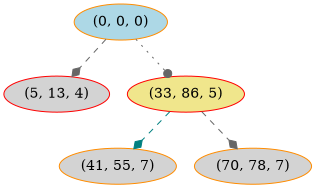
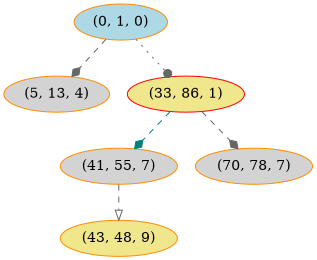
node "(0, 0, 0)": label "(0, 0, 0)" -> "(0, 1, 0)"
node "(5, 13, 4)": color red -> darkorange
node "(33, 86, 5)": label "(33, 86, 5)" -> "(33, 86, 1)"
node "(43, 48, 9)": added
